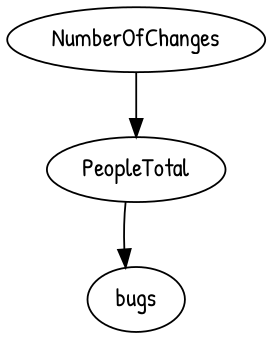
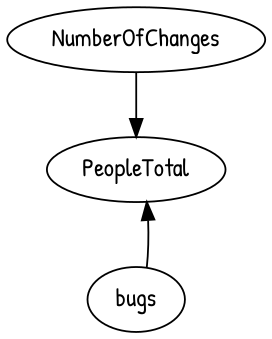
edge "PeopleTotal" -> "bugs": reversed
